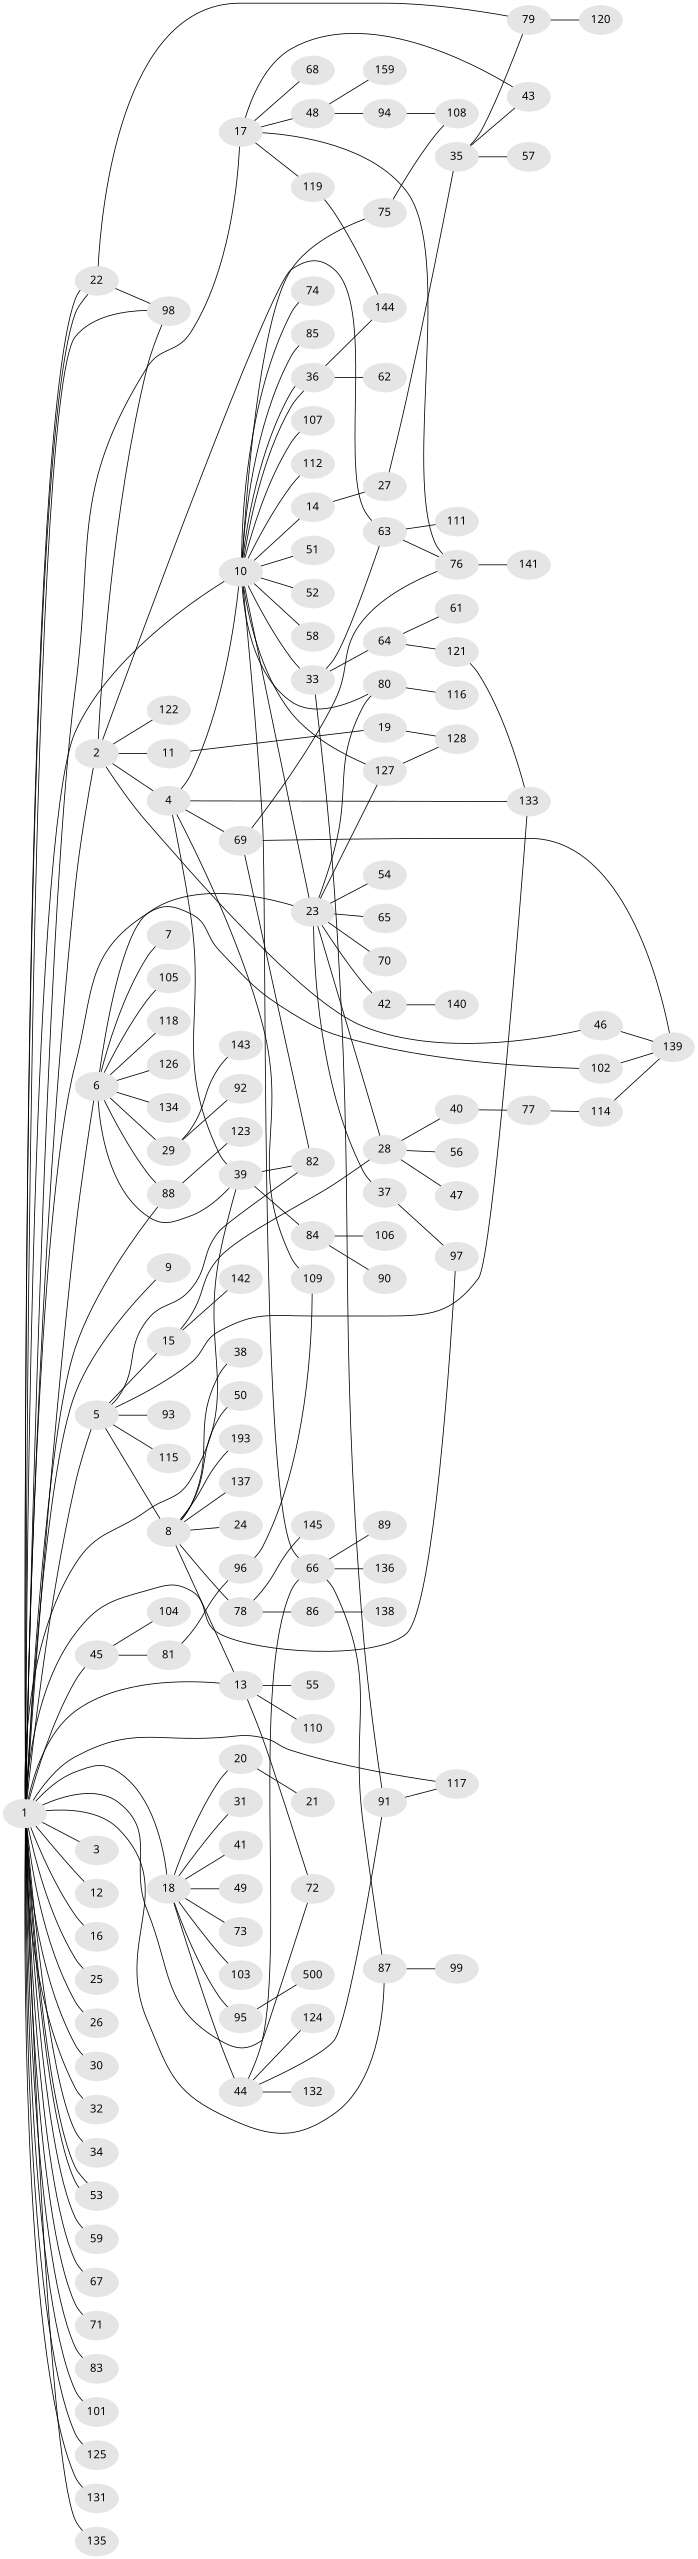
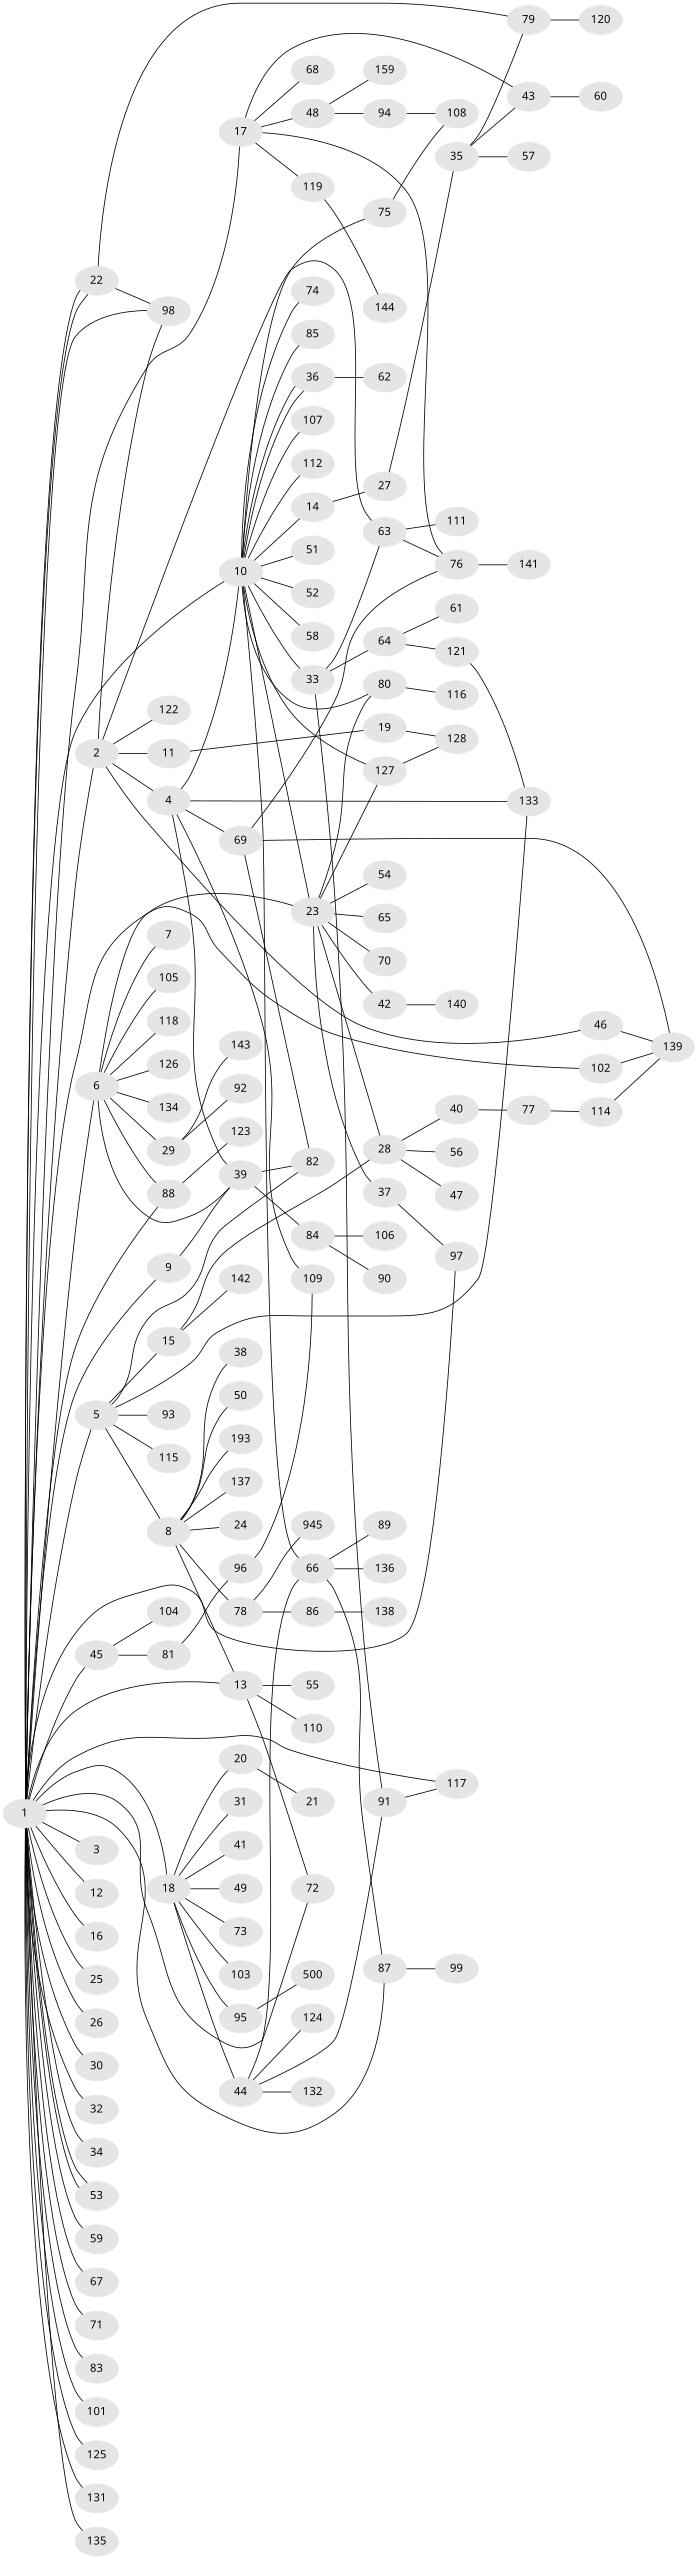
node "60": added
edge "144" -- "36": removed
edge "39" -- "1": now "39" -- "9"
node "145": label "145" -> "945"
